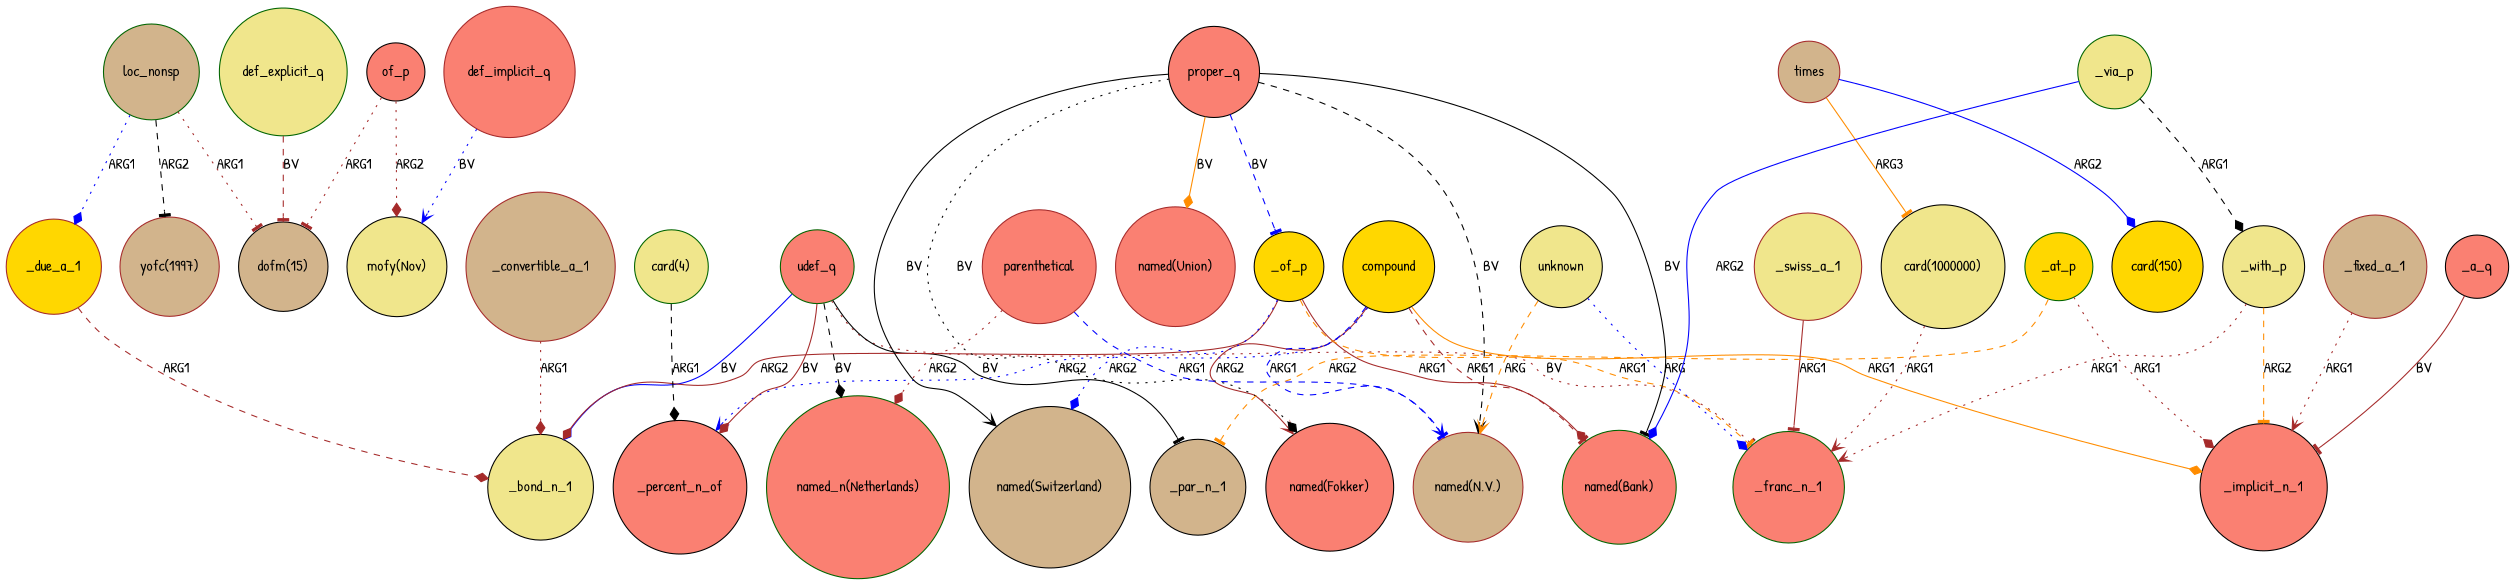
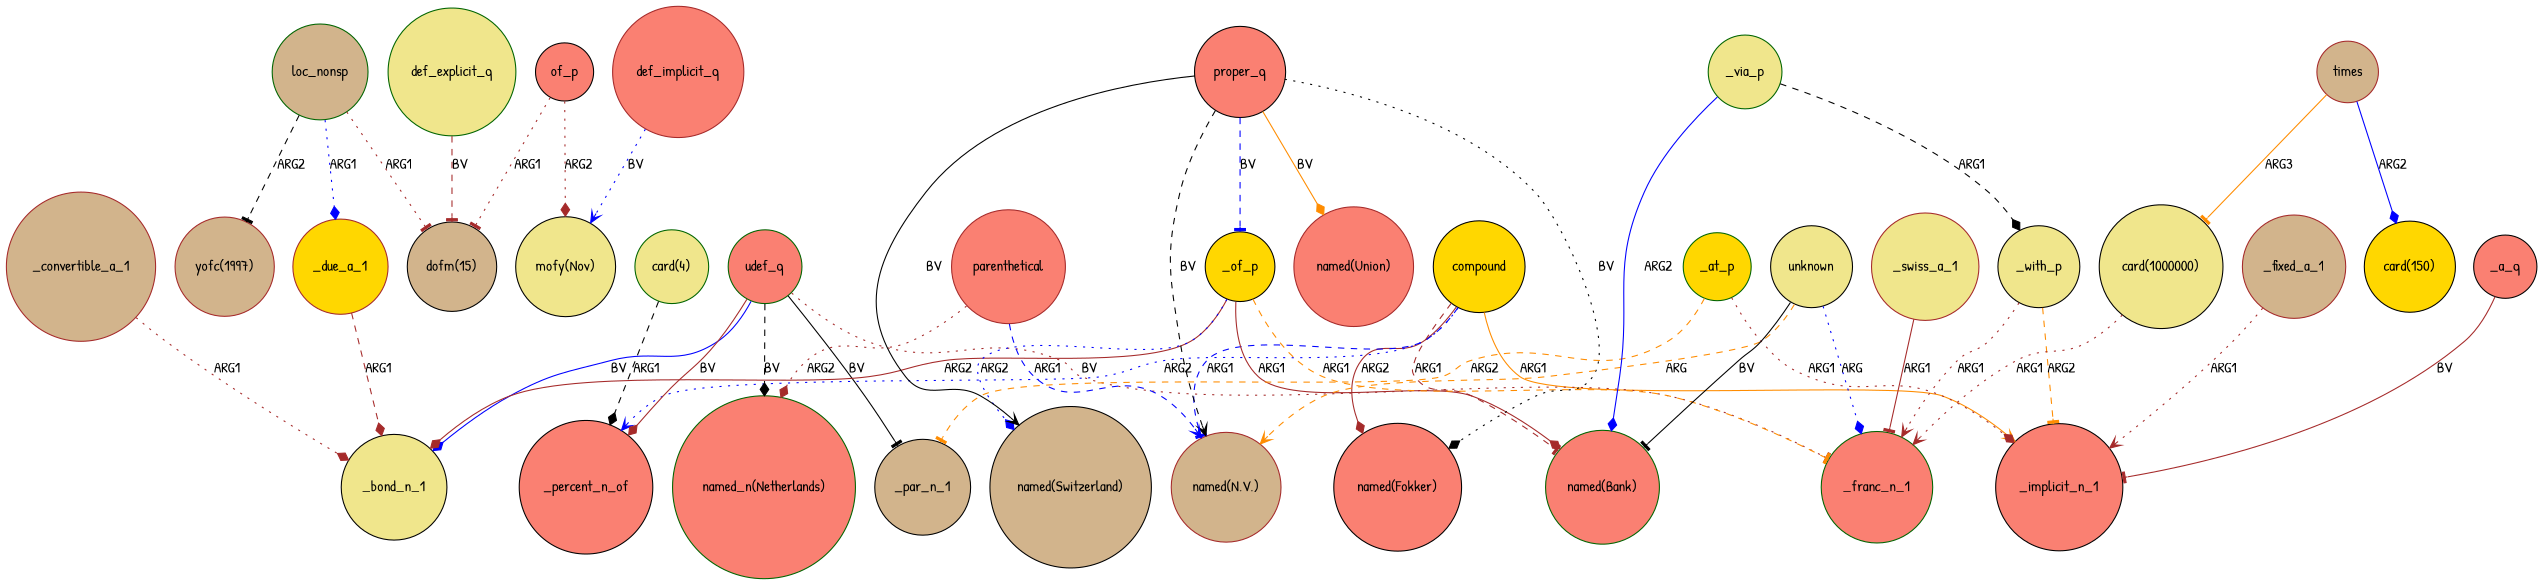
edge "proper_q" -> "named(Bank)": now "unknown" -> "named(Bank)"
edge "compound" -> "named(Fokker)": arrowhead vee -> diamond
edge "compound" -> "_implicit_n_1": arrowhead diamond -> vee
